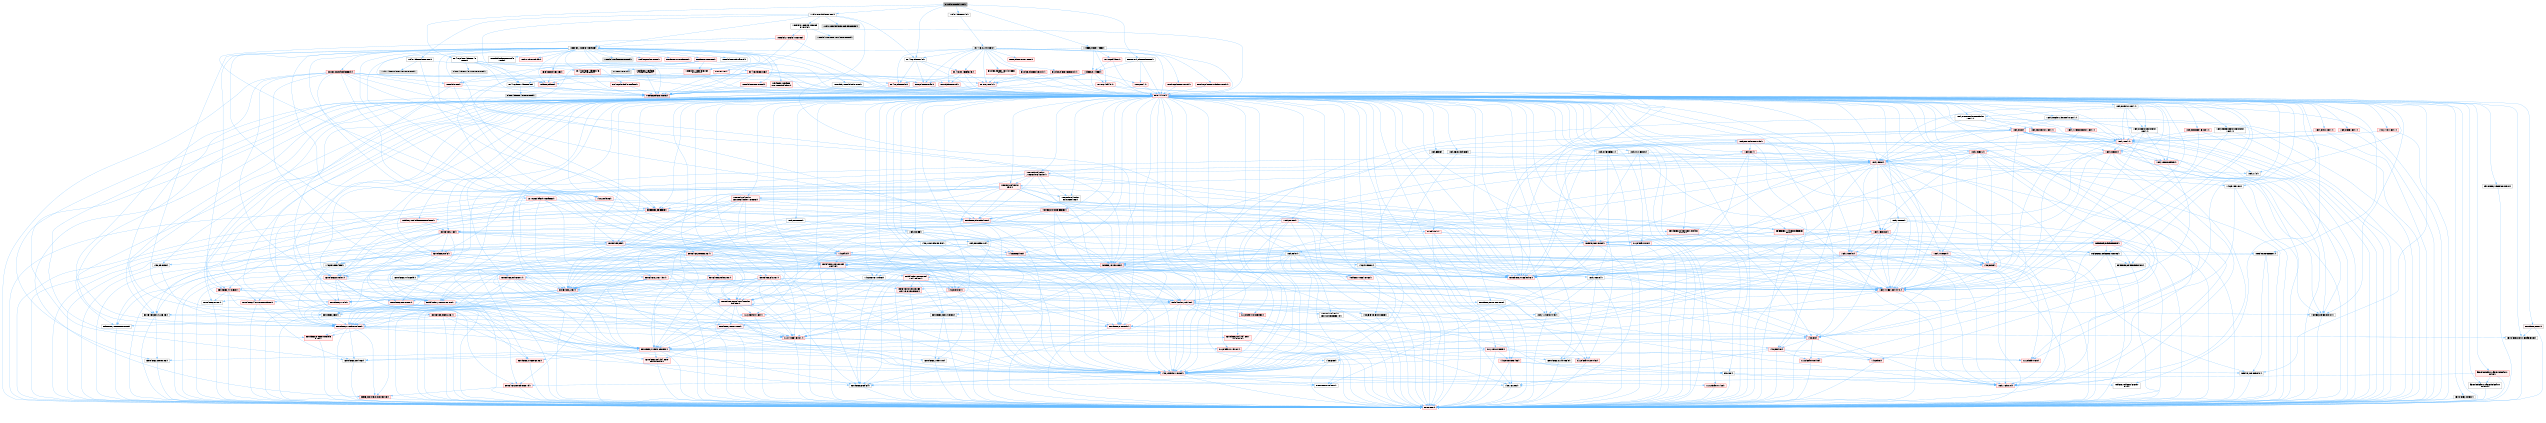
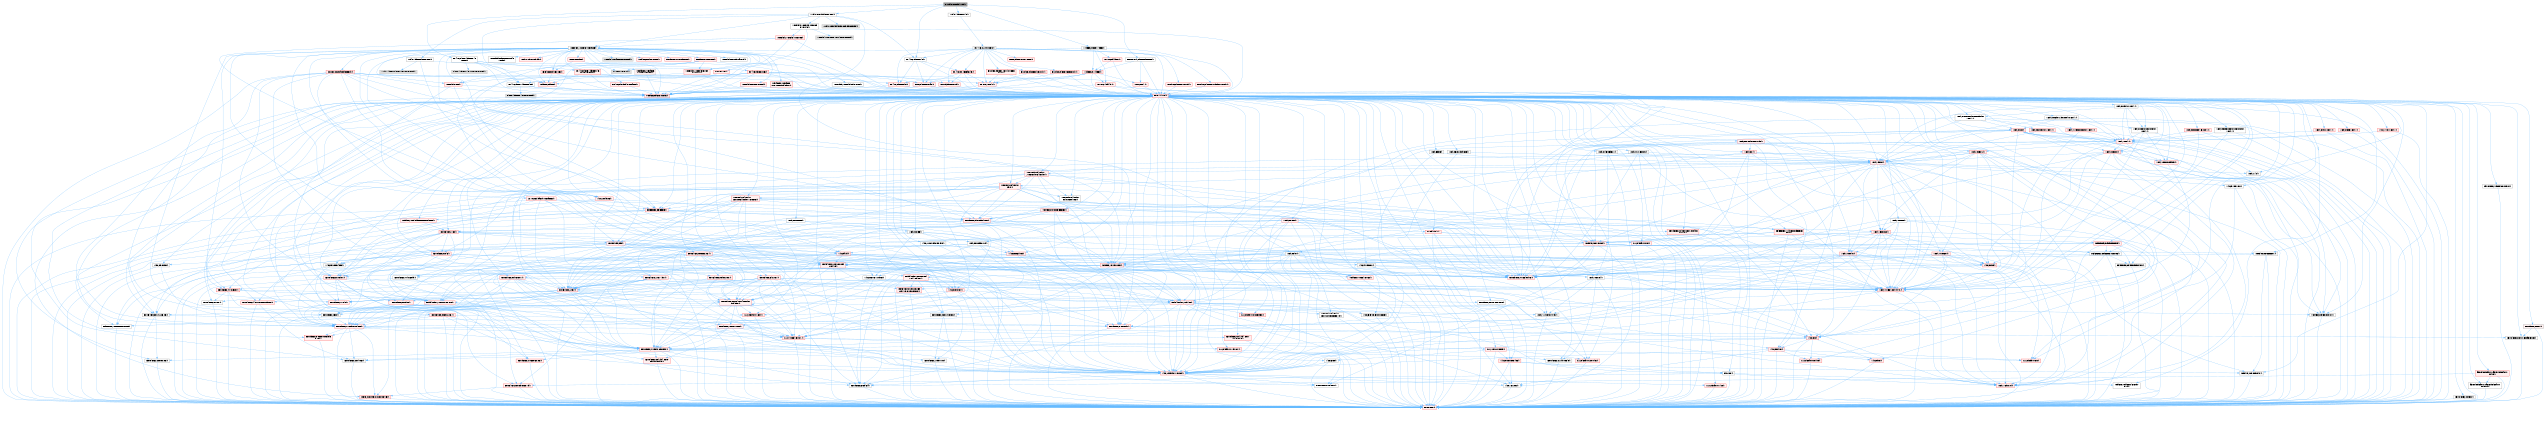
node "PSOPrecache.h": added
node "Templates/LogMacros.h": label "Templates/LogMacros.h" -> "Templates/Sorting.h"
node "Edge/IsContiguousContainer.h": label "Edge/IsContiguousContainer.h" -> "Traits/IsContiguousContainer.h"
